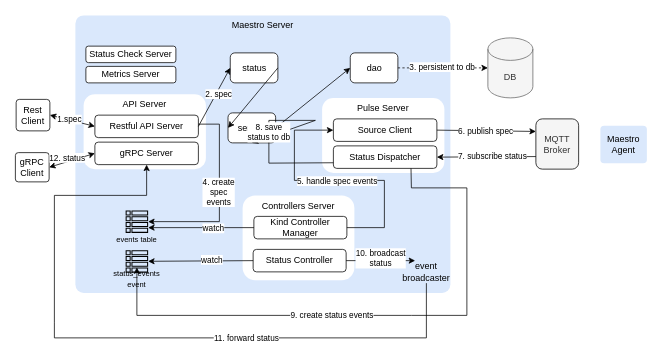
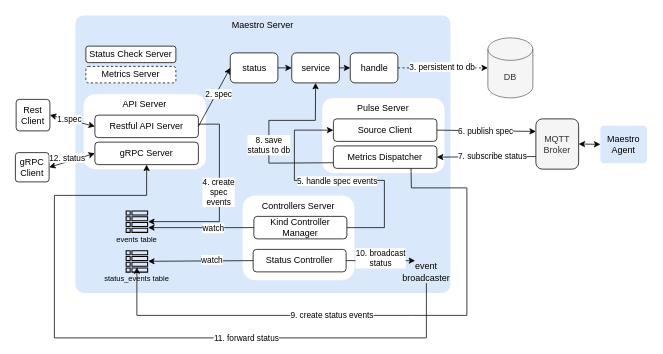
node "dao": label "dao" -> "handle"
node "Metrics Server": style solid -> dashed
node "service": moved (252, 128) -> (316, 68)
edge "MQTT Broker" -- "Maestro Agent": added
node "Status Dispatcher": label "Status Dispatcher" -> "Metrics Dispatcher"
node "status_events event": label "status_events event" -> "status_events table"
